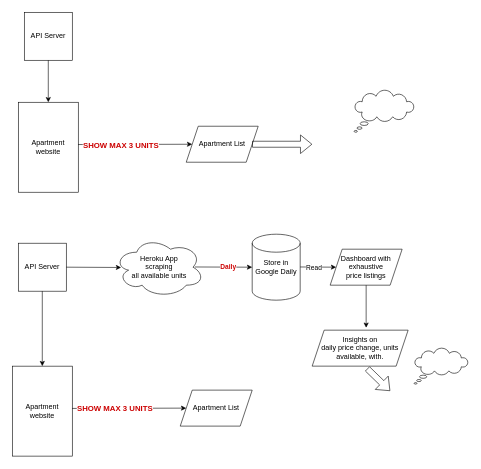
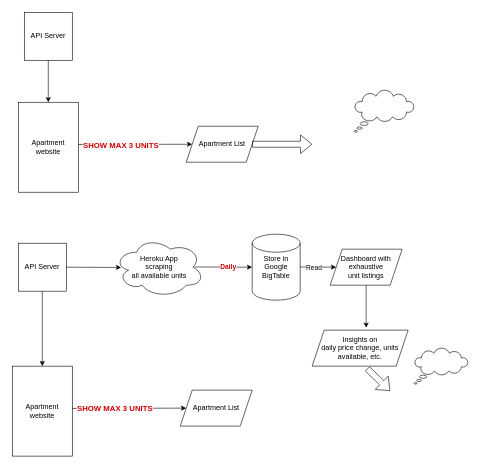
node "Store in Google Daily": label "Store in Google Daily" -> "Store in Google BigTable"
node "Dashboard with exhaustive price listings": label "Dashboard with exhaustive price listings" -> "Dashboard with exhaustive unit listings"
node "Insights on daily price change, units available, with.": label "Insights on daily price change, units available, with." -> "Insights on daily price change, units available, etc."
